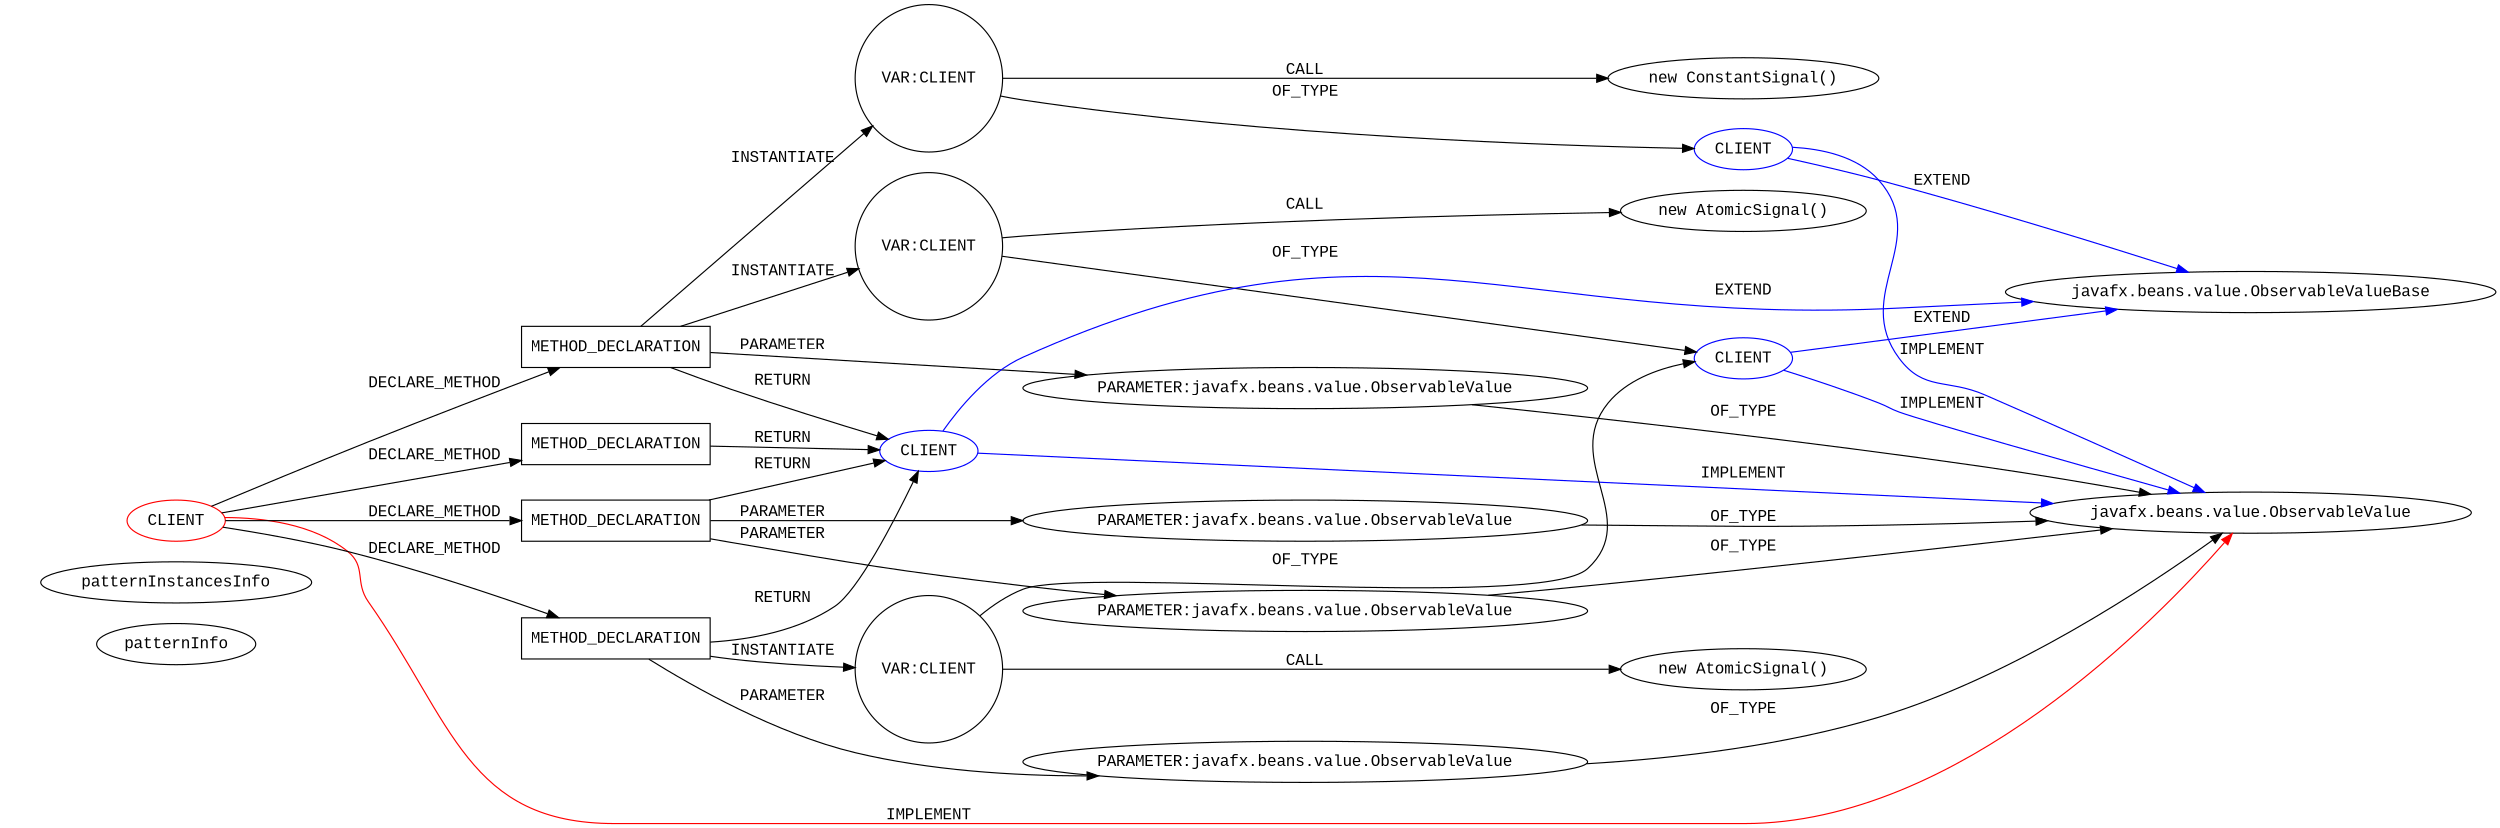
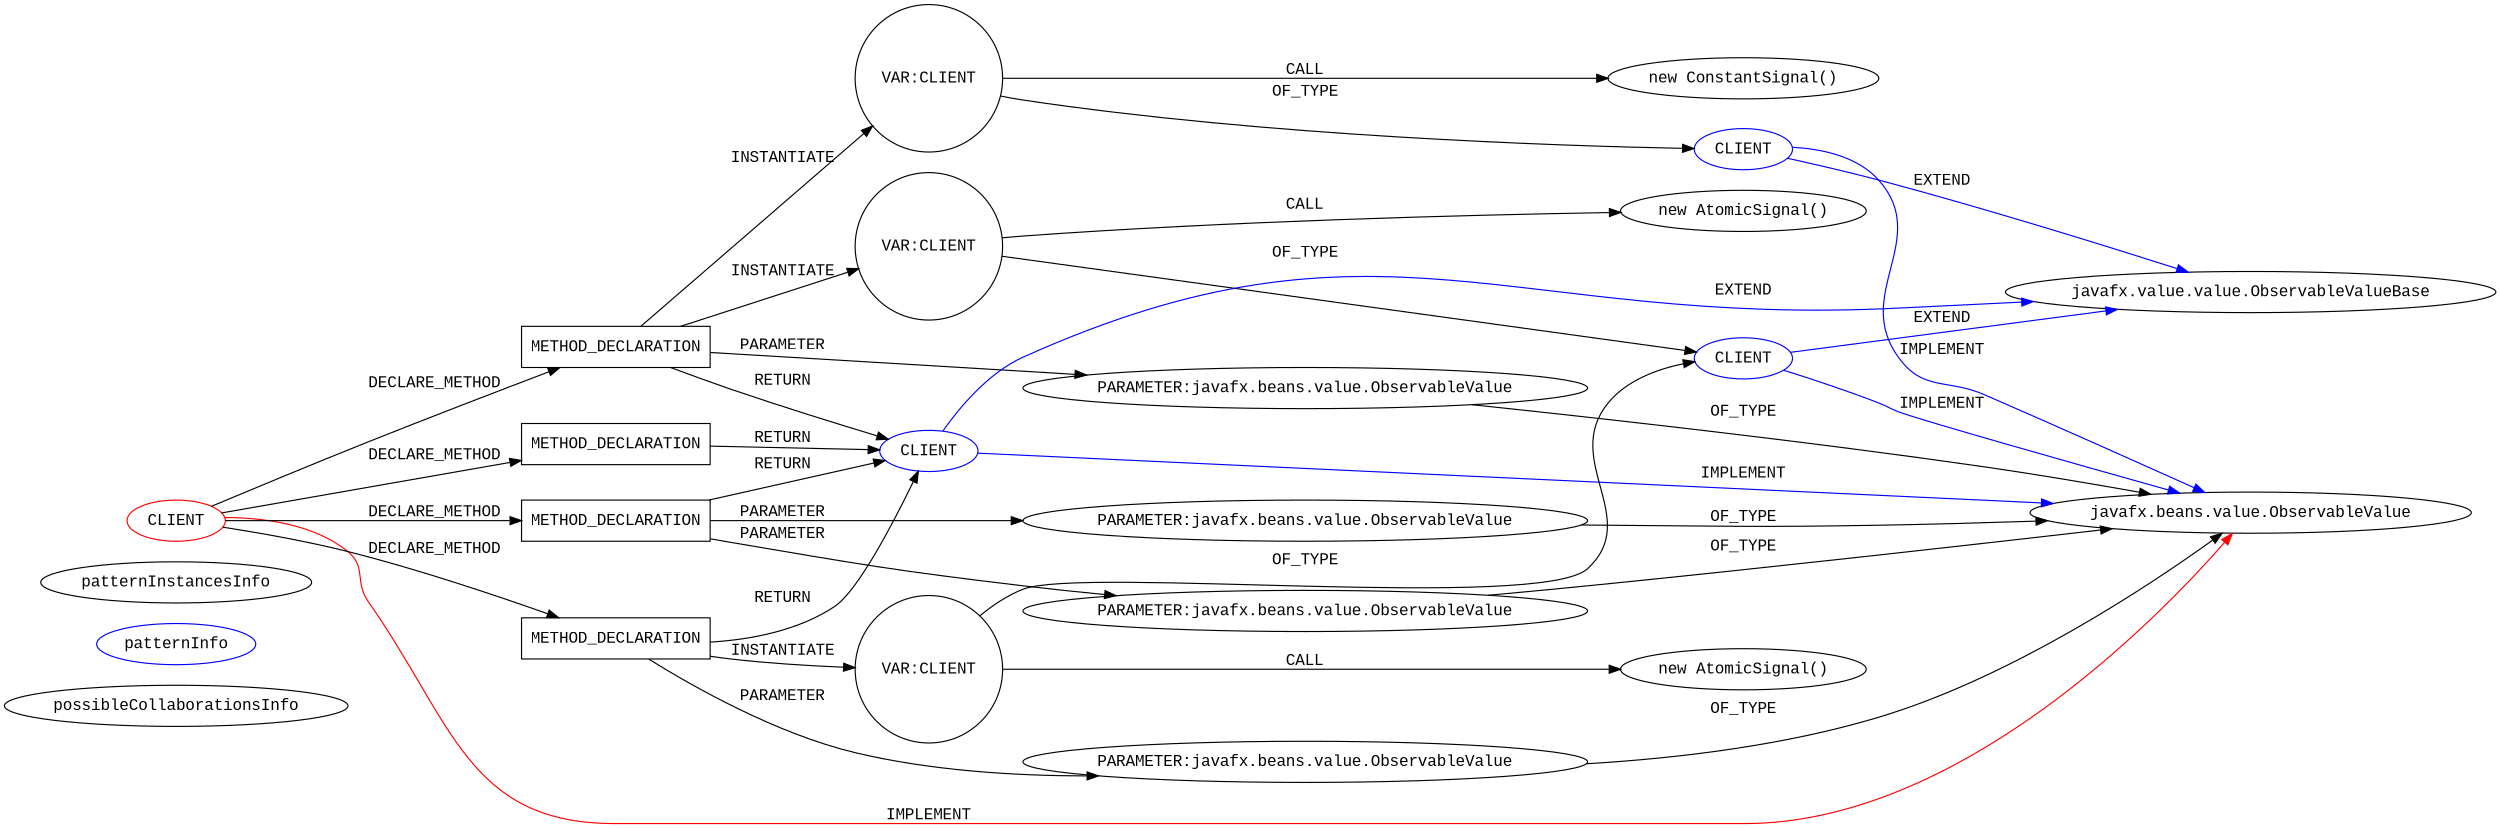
node "javafx.beans.value.ObservableValueBase": label "javafx.beans.value.ObservableValueBase" -> "javafx.value.value.ObservableValueBase"
node "patternInfo": color black -> blue
node "possibleCollaborationsInfo": added
